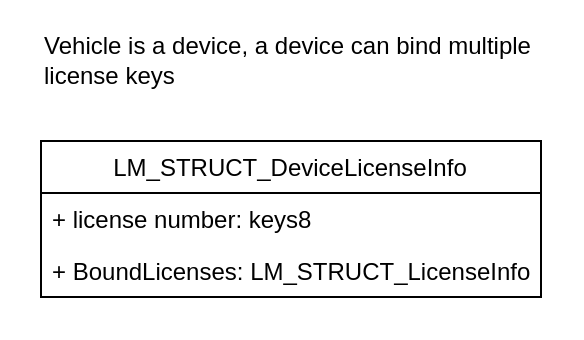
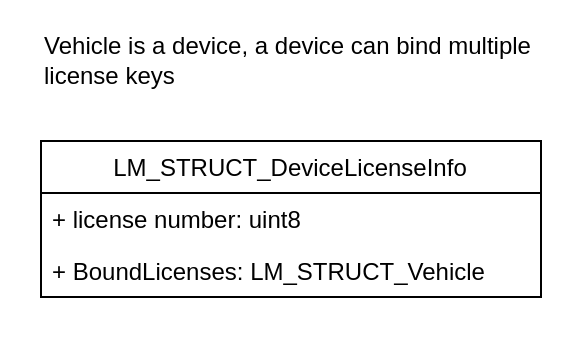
node "+ license number: keys8": label "+ license number: keys8" -> "+ license number: uint8"
node "+ BoundLicenses: LM_STRUCT_LicenseInfo": label "+ BoundLicenses: LM_STRUCT_LicenseInfo" -> "+ BoundLicenses: LM_STRUCT_Vehicle"
